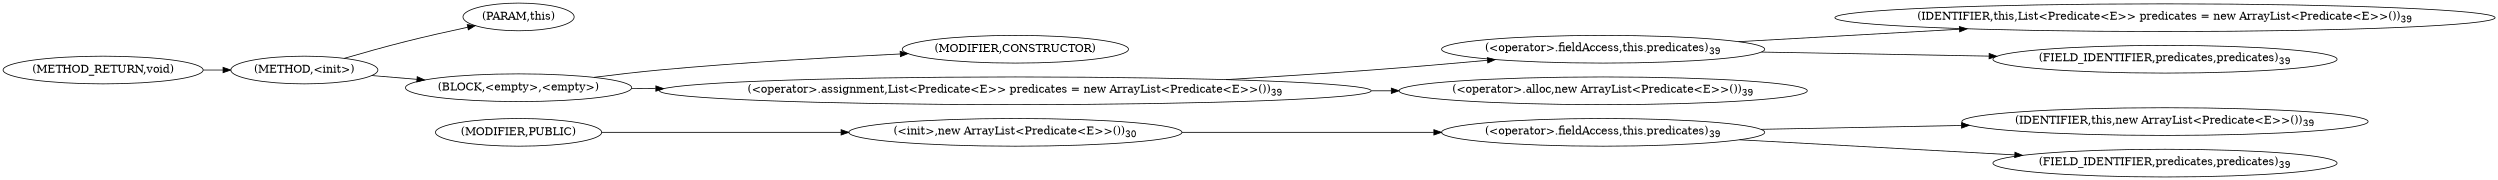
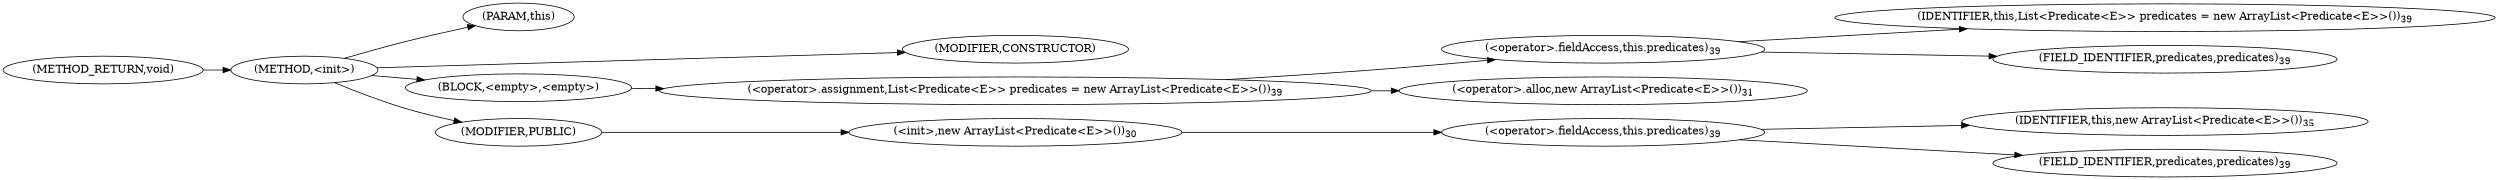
edge "(BLOCK,<empty>,<empty>)" -> "(MODIFIER,CONSTRUCTOR)": now "(METHOD,<init>)" -> "(MODIFIER,CONSTRUCTOR)"
node "(<operator>.alloc,new ArrayList<Predicate<E>>())": text "39" -> "31"
edge "(METHOD,<init>)" -> "(MODIFIER,PUBLIC)": added
node "(IDENTIFIER,this,new ArrayList<Predicate<E>>())": text "39" -> "35"
